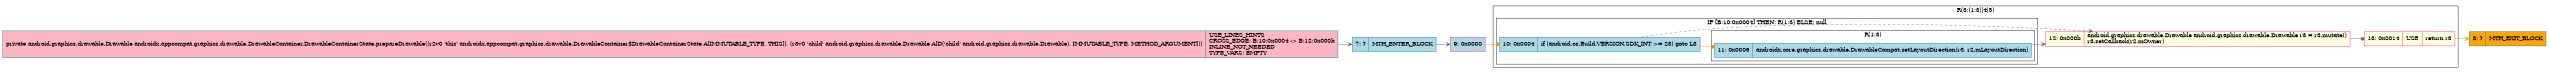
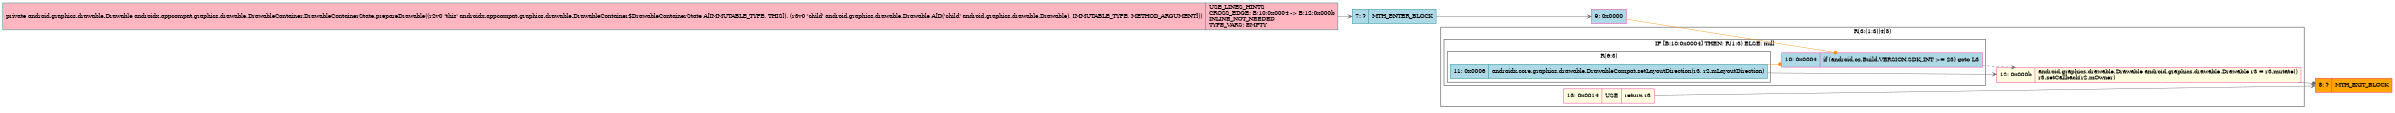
cluster "R(1:3)": label "R(1:3)" -> "R(6:3)"
edge "12: 0x000b" -> "13: 0x0014": now "12: 0x000b" -> "8: ?"
edge "13: 0x0014" -> "8: ?": color darkorange -> gray40
node "8: ?": color teal -> deeppink
node "10: 0x0004": color teal -> deeppink
edge "10: 0x0004" -> "11: 0x0006": reversed
